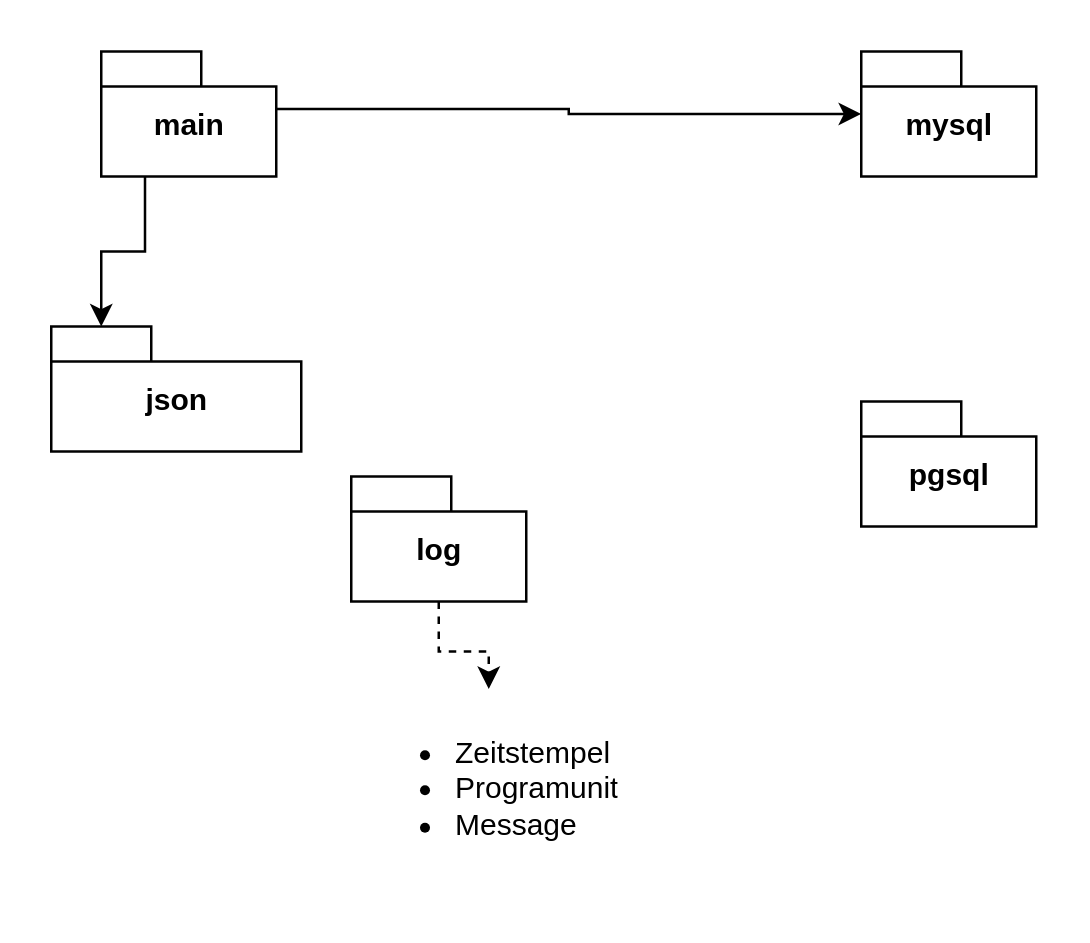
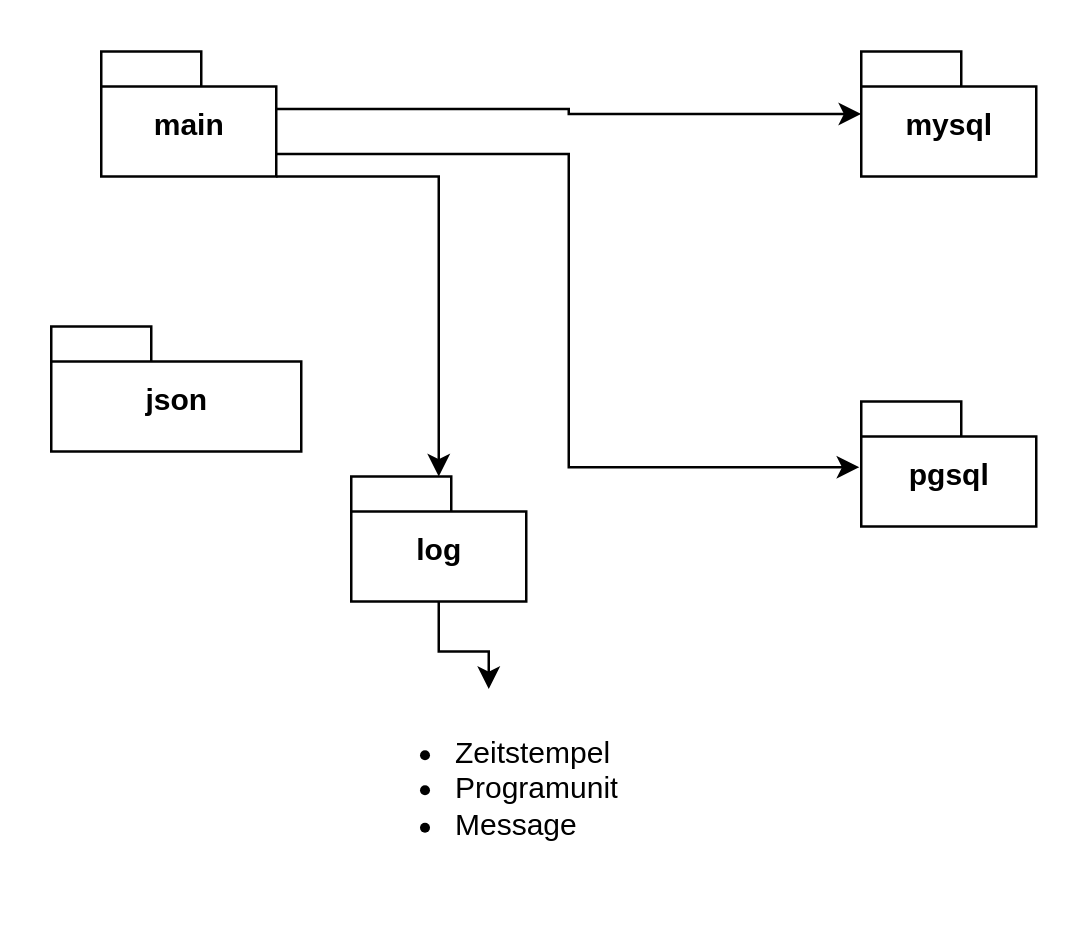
edge "main" -> "log": added
edge "main" -> "json": removed
edge "main" -> "pgsql": added
edge "log" -> "Zeitstempel Programunit Message": style dashed -> solid
